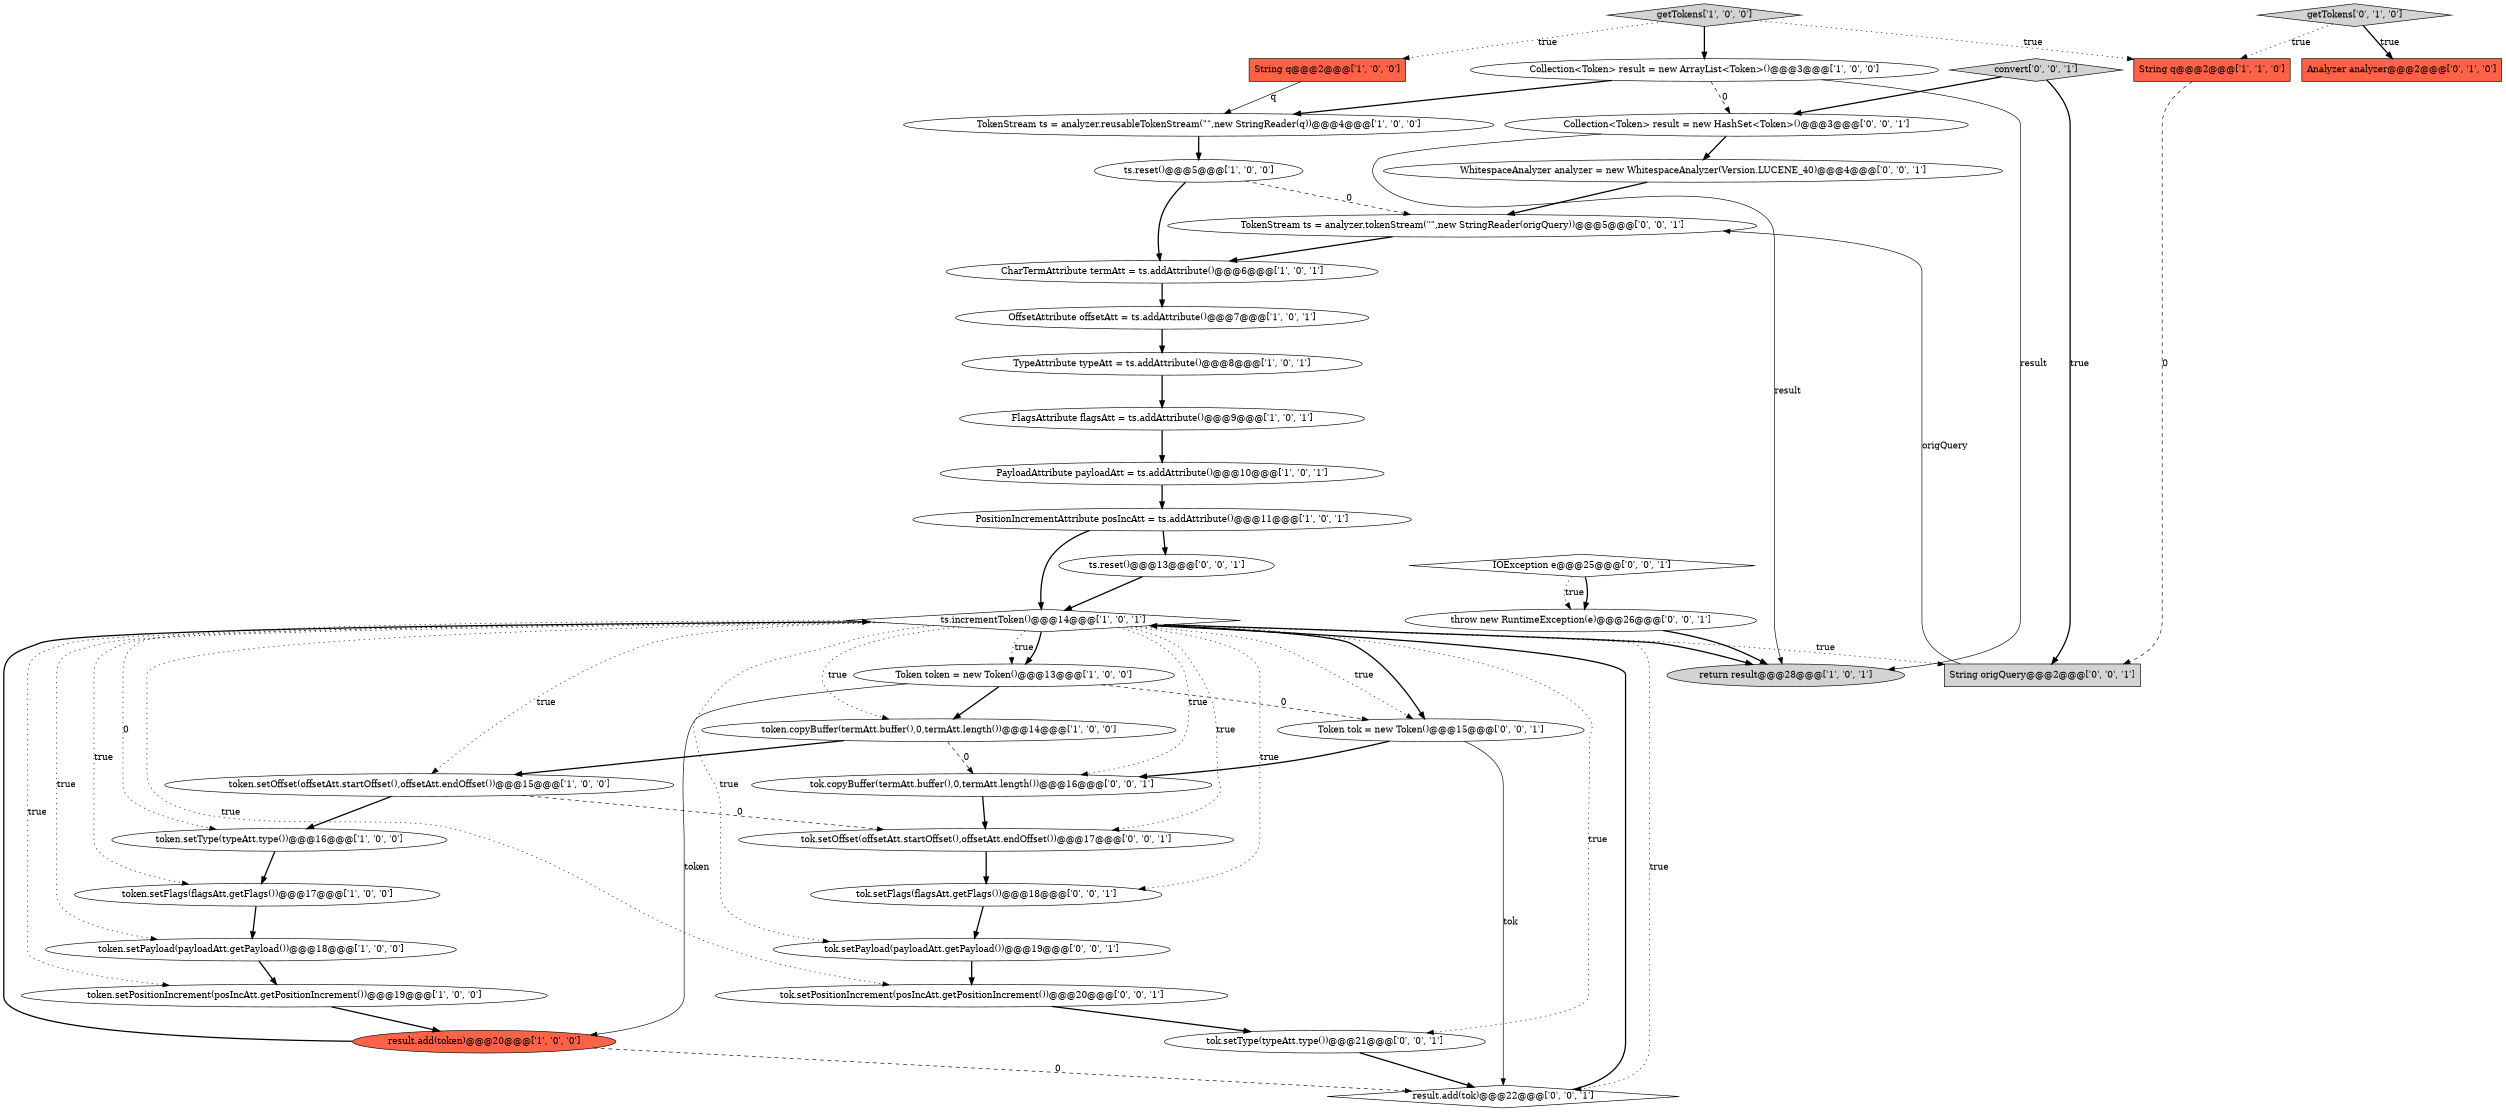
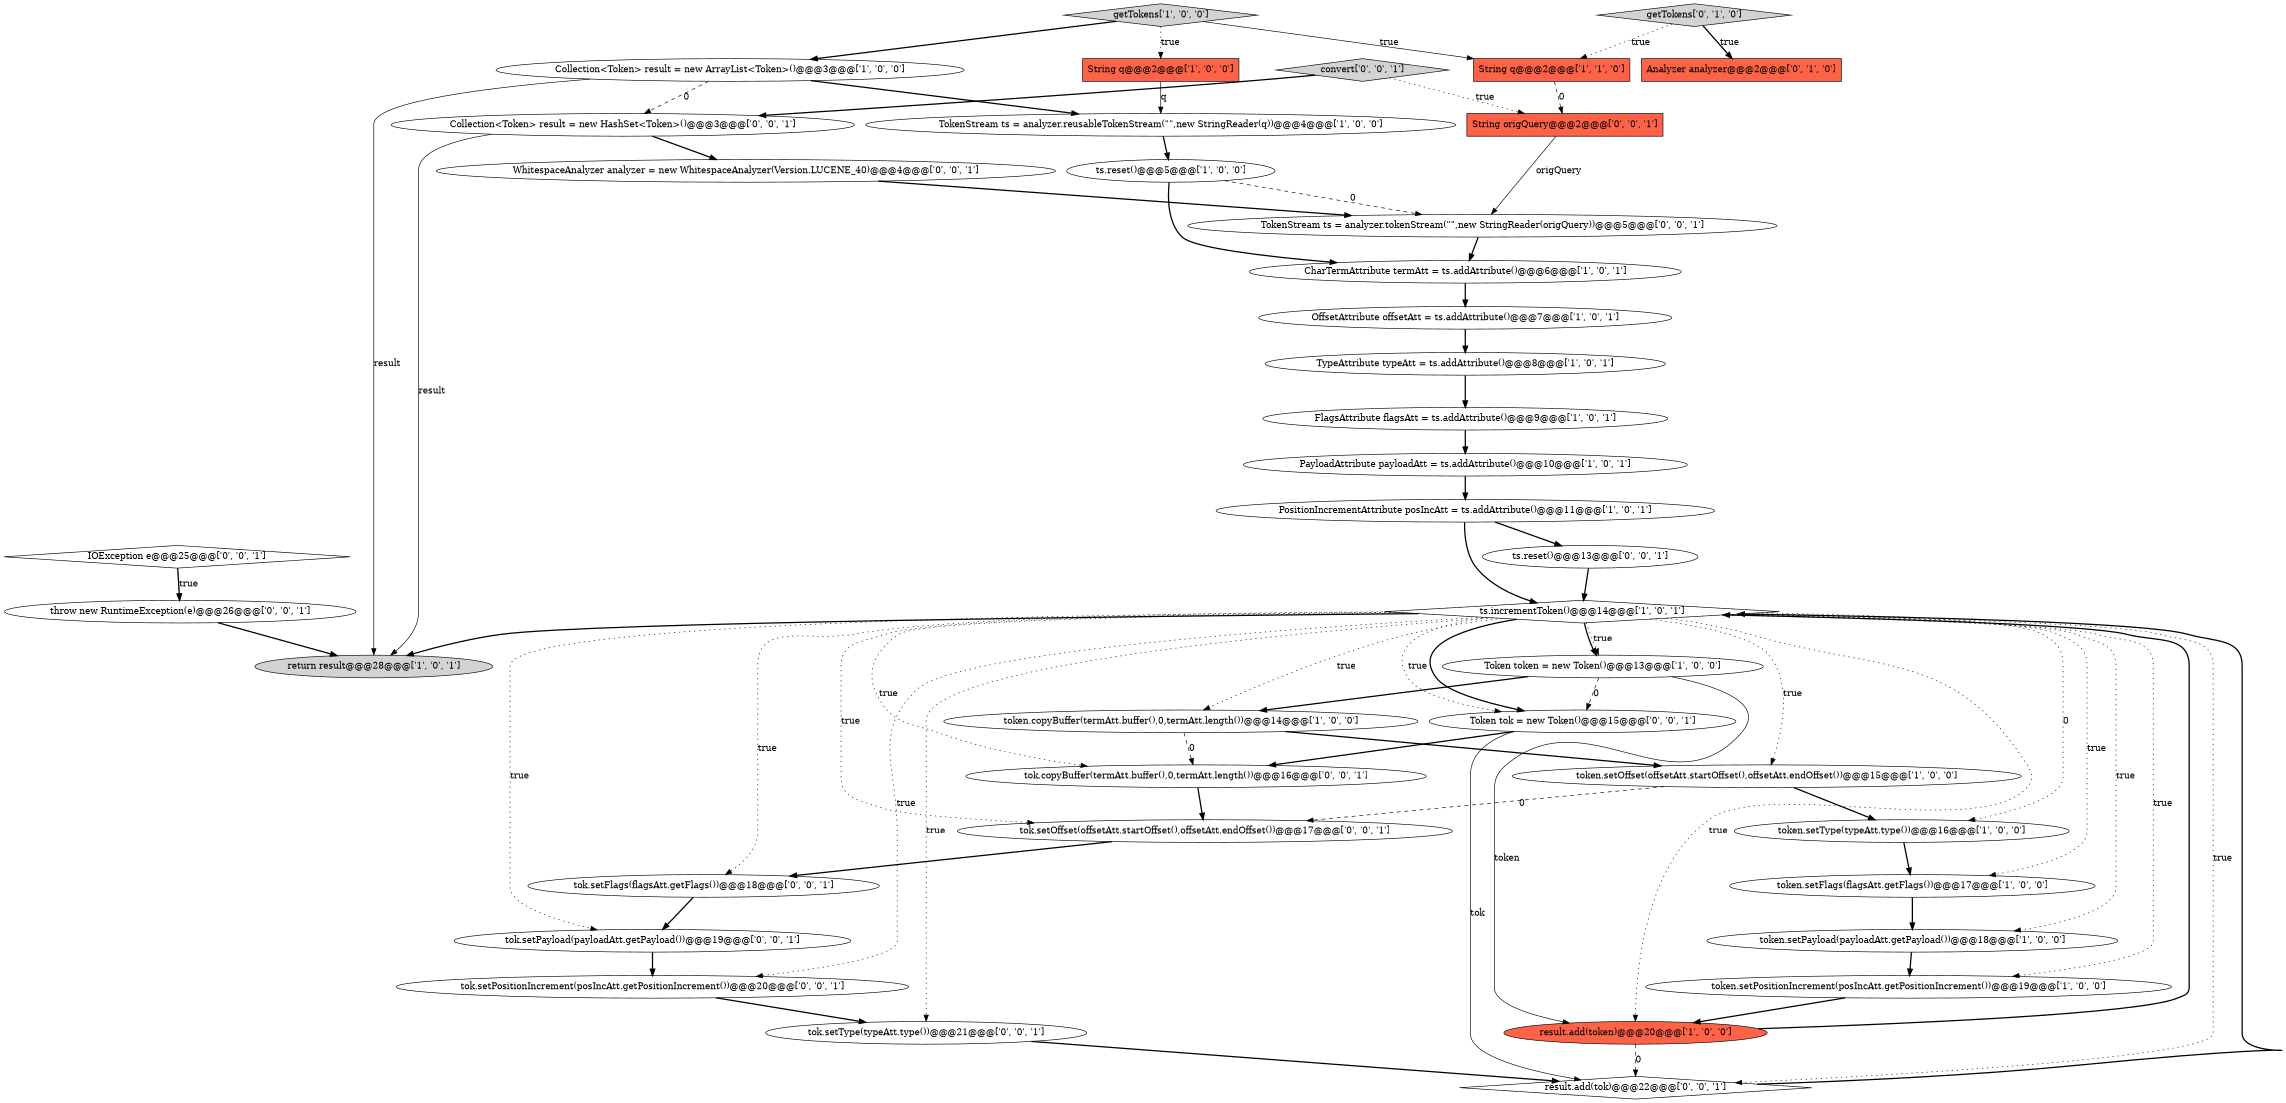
edge "getTokens['1', '0', '0']" -> "String q@@@2@@@['1', '1', '0']": style dotted -> solid
edge "convert['0', '0', '1']" -> "String origQuery@@@2@@@['0', '0', '1']": style bold -> dotted
edge "ts.incrementToken()@@@14@@@['1', '0', '1']" -> "String origQuery@@@2@@@['0', '0', '1']": now "ts.incrementToken()@@@14@@@['1', '0', '1']" -> "result.add(token)@@@20@@@['1', '0', '0']"
node "String origQuery@@@2@@@['0', '0', '1']": fillcolor lightgray -> tomato
